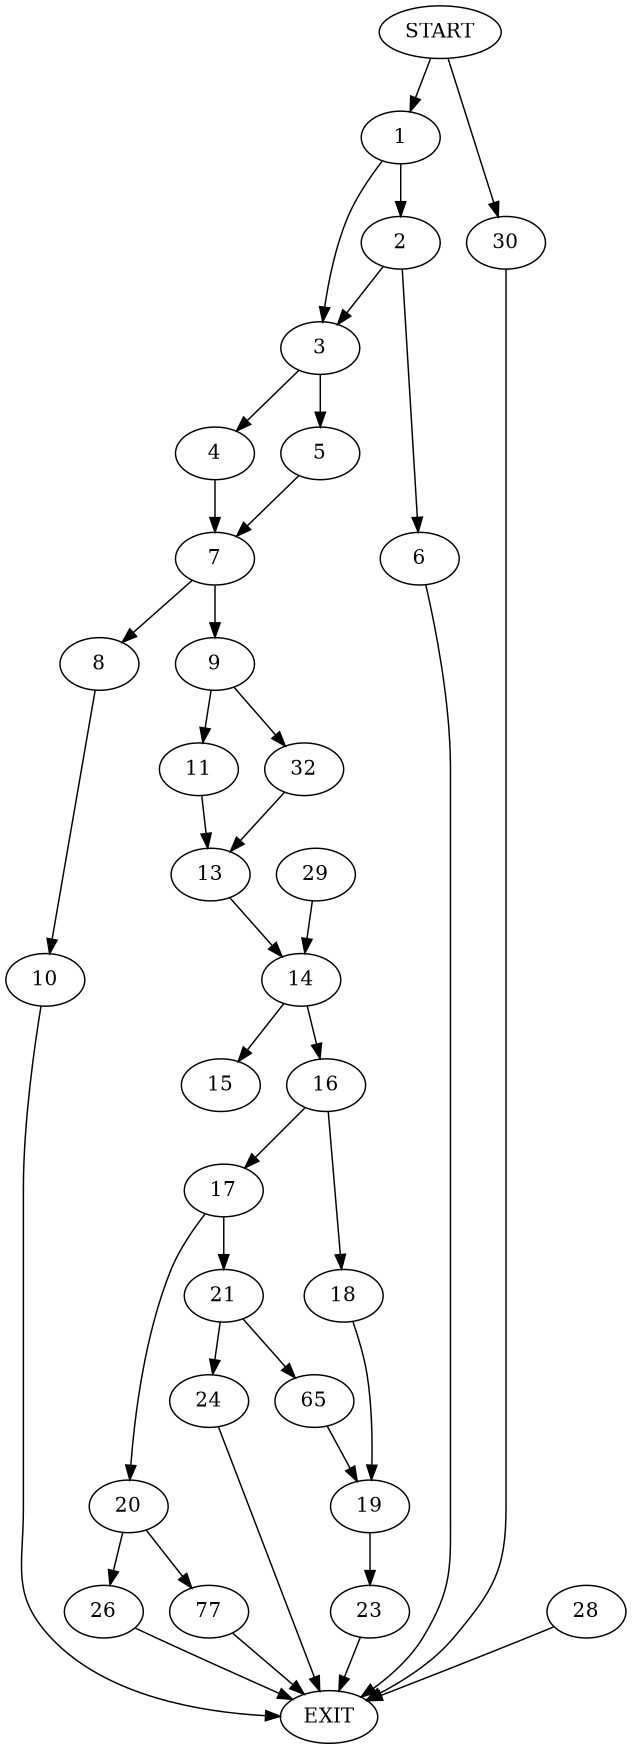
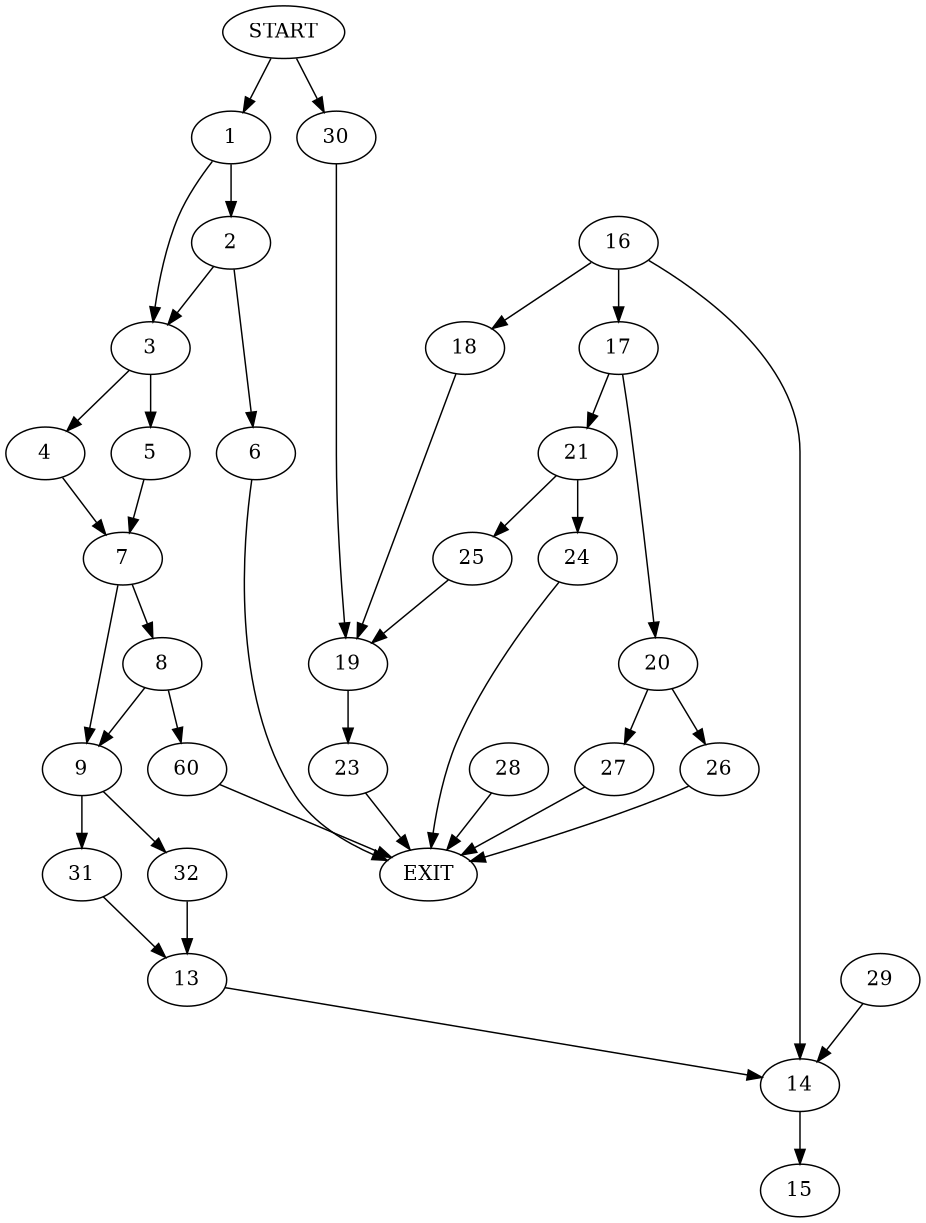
edge "8" -> "9": added
node "11": label "11" -> "31"
node "10": label "10" -> "60"
edge "30" -> "EXIT": now "30" -> "19"
edge "14" -> "16": reversed
node "65": label "65" -> "25"
node "77": label "77" -> "27"
